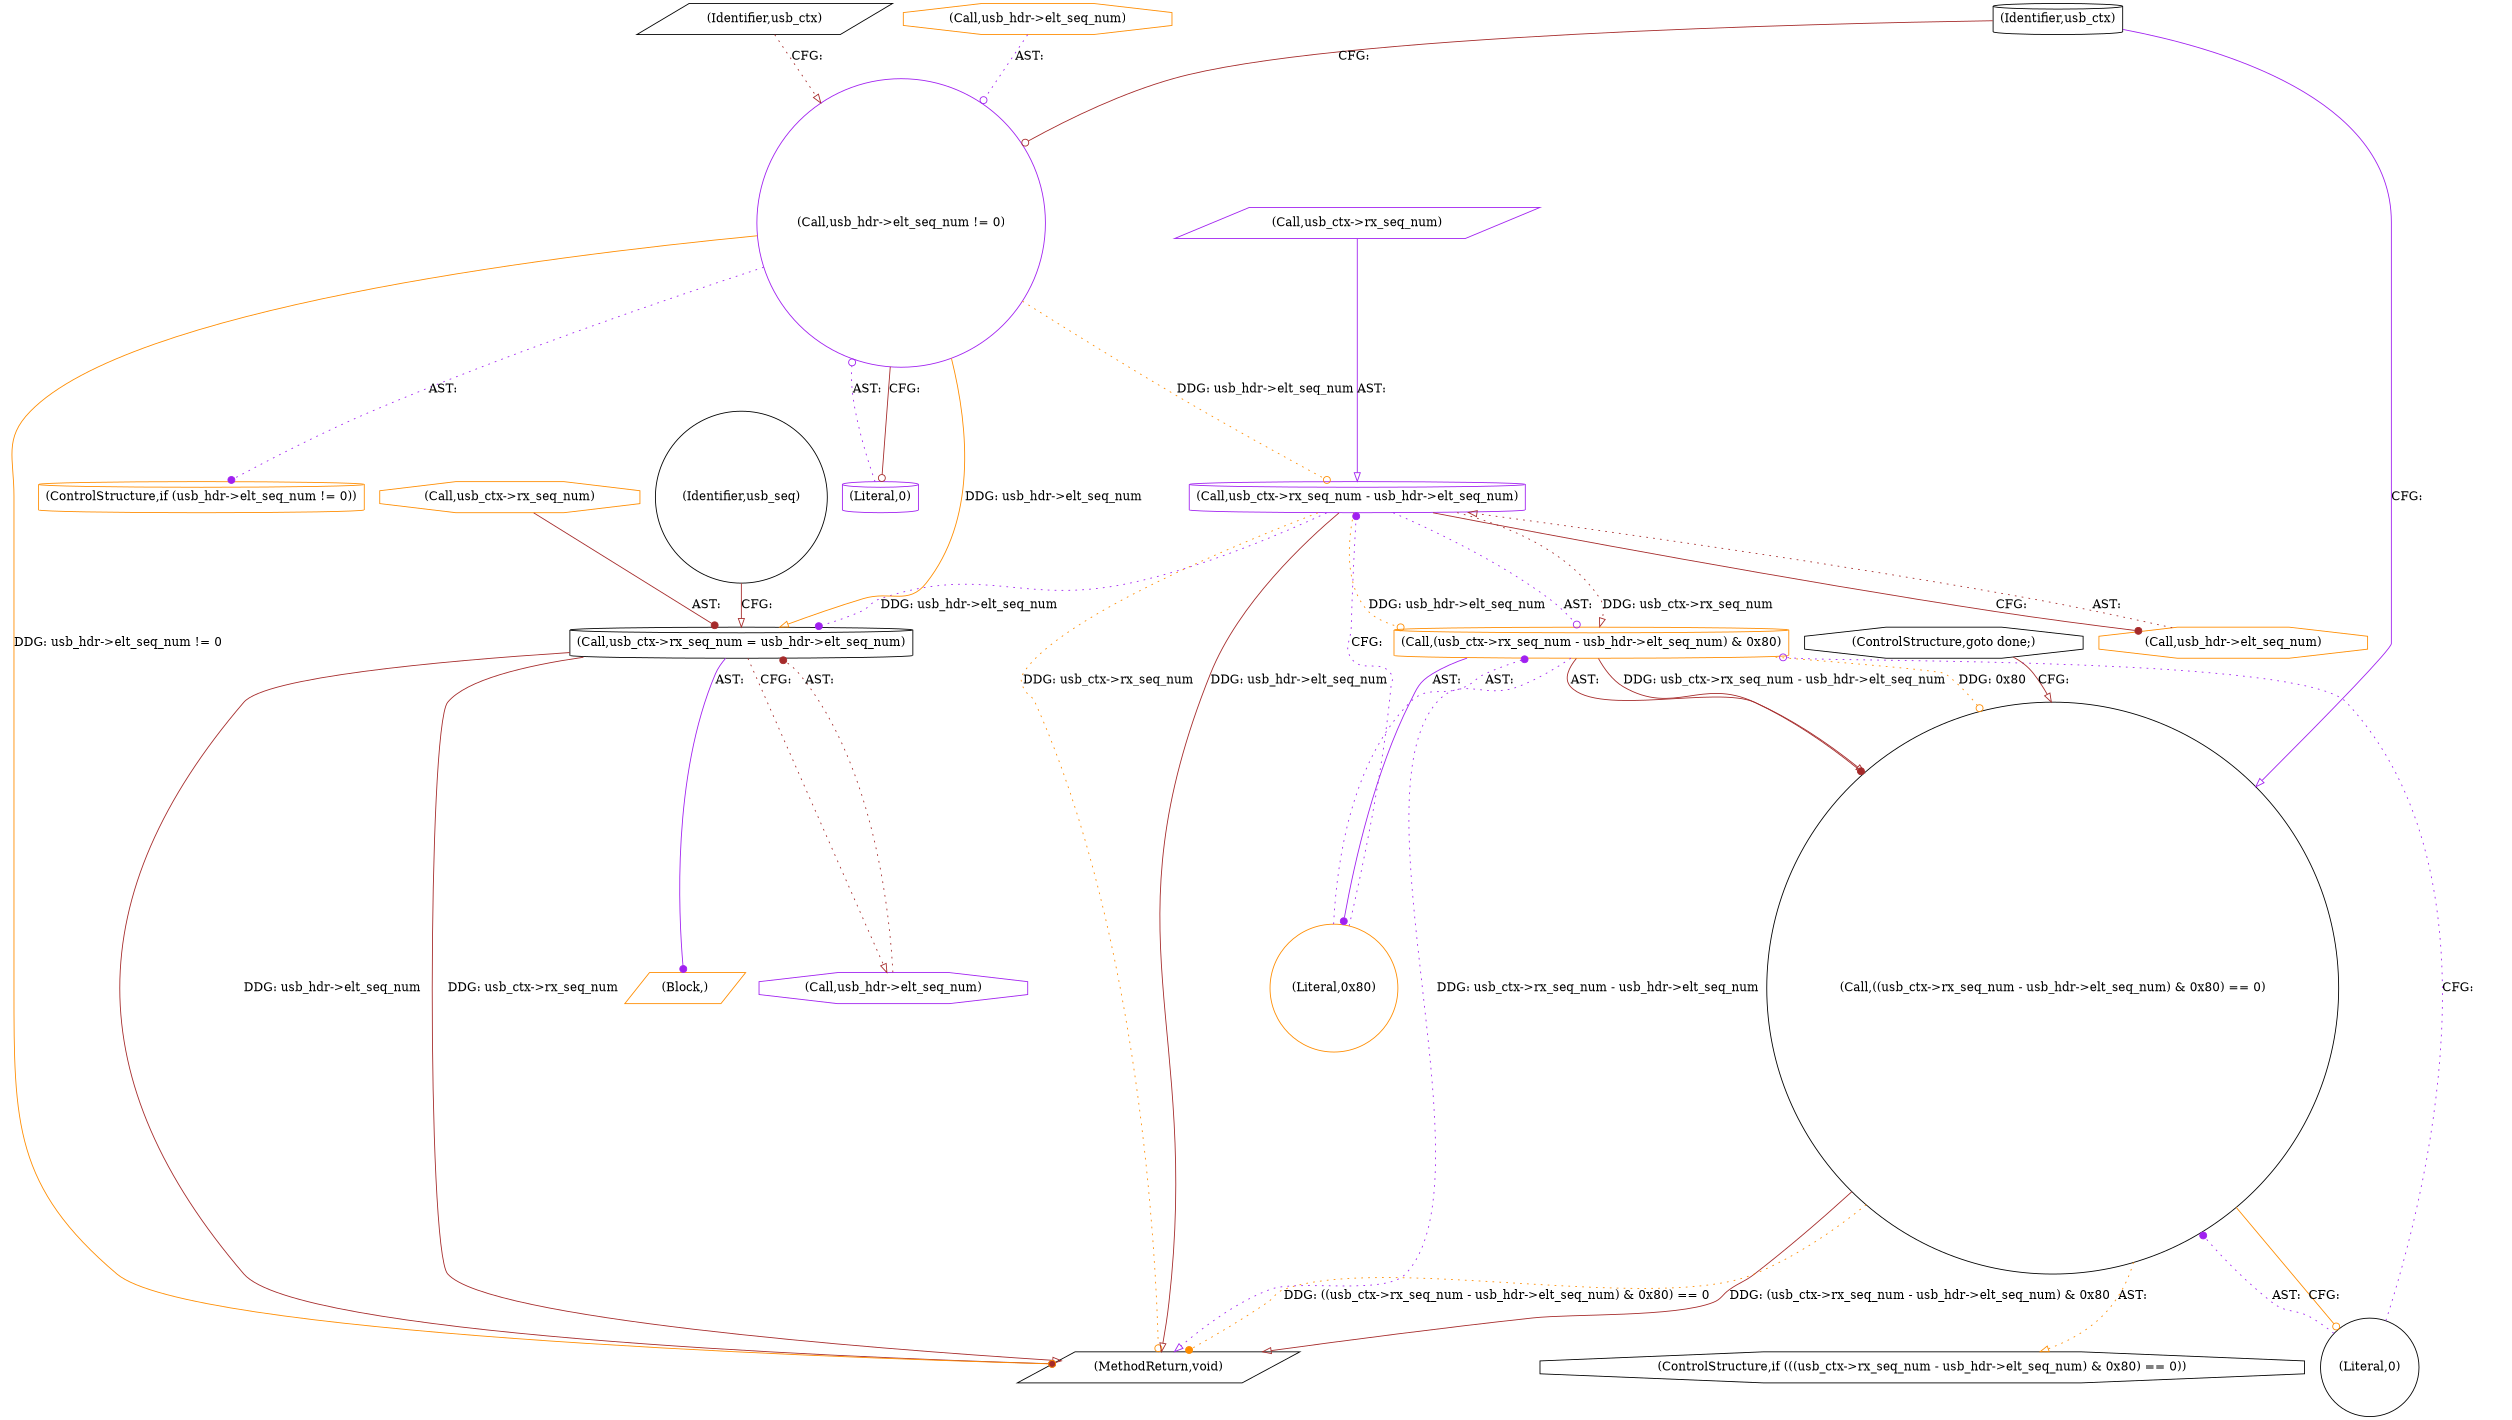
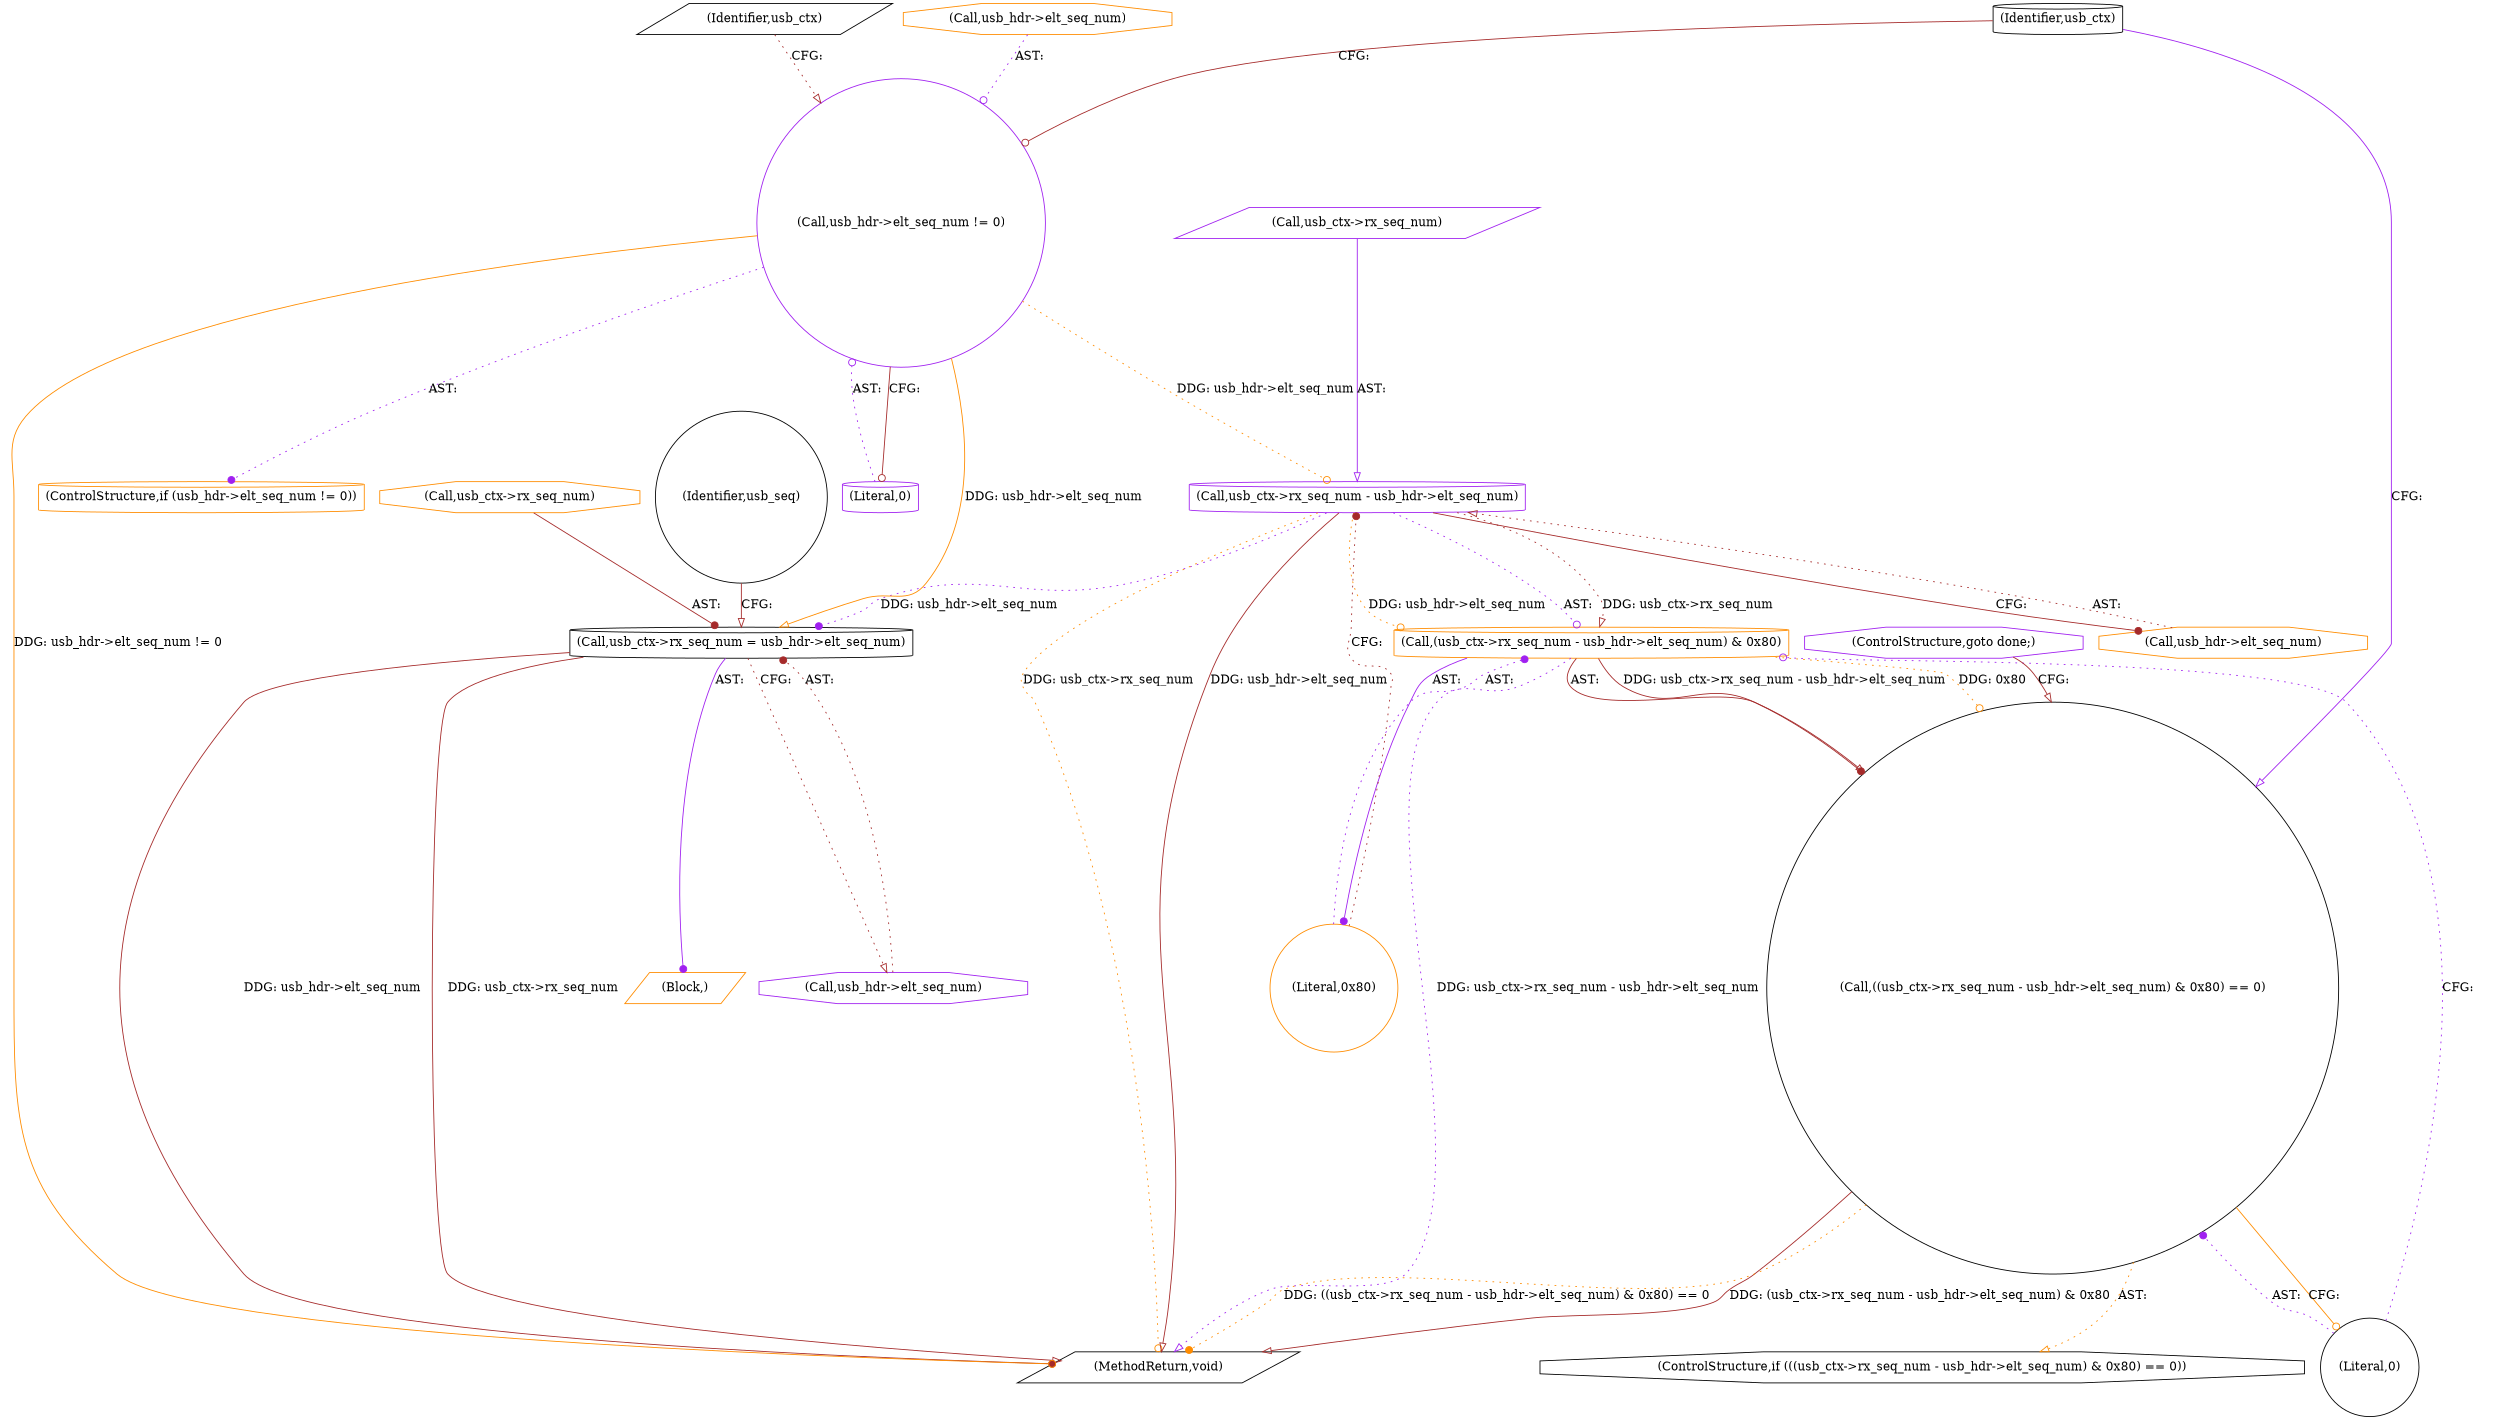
node "(ControlStructure,goto done;)": color black -> purple
edge "(Literal,0x80)" -> "(Call,usb_ctx->rx_seq_num - usb_hdr->elt_seq_num)": color purple -> brown
